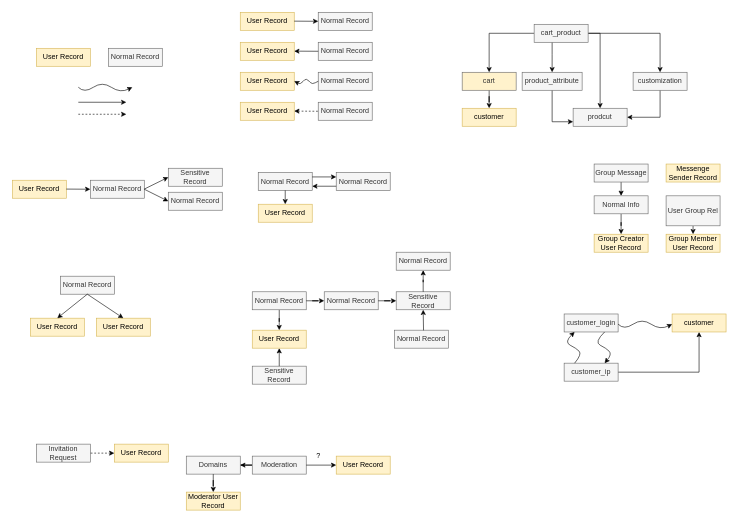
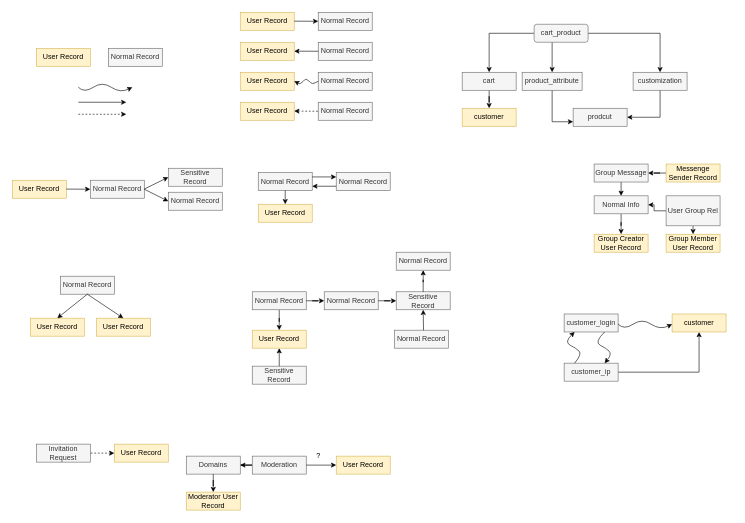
node "cart_product": shape rectangle -> rounded rectangle
node "cart": fillcolor #fff2cc -> #f5f5f5
edge "cart_product" -> "prodcut": removed
edge "Messenge Sender Record" -> "Group Message": added
edge "User Group Rel" -> "Normal Info": added
